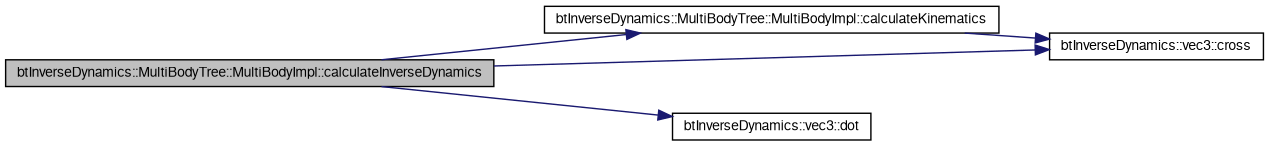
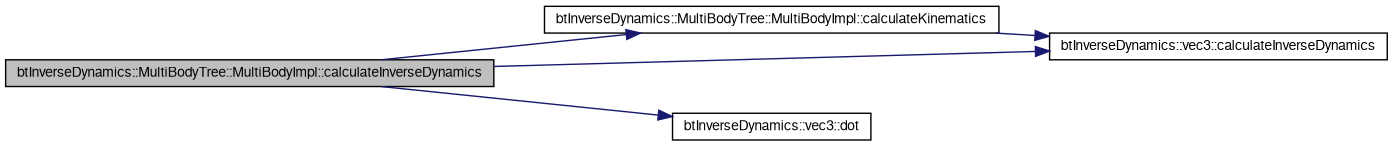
node "btInverseDynamics::vec3::cross": label "btInverseDynamics::vec3::cross" -> "btInverseDynamics::vec3::calculateInverseDynamics"
